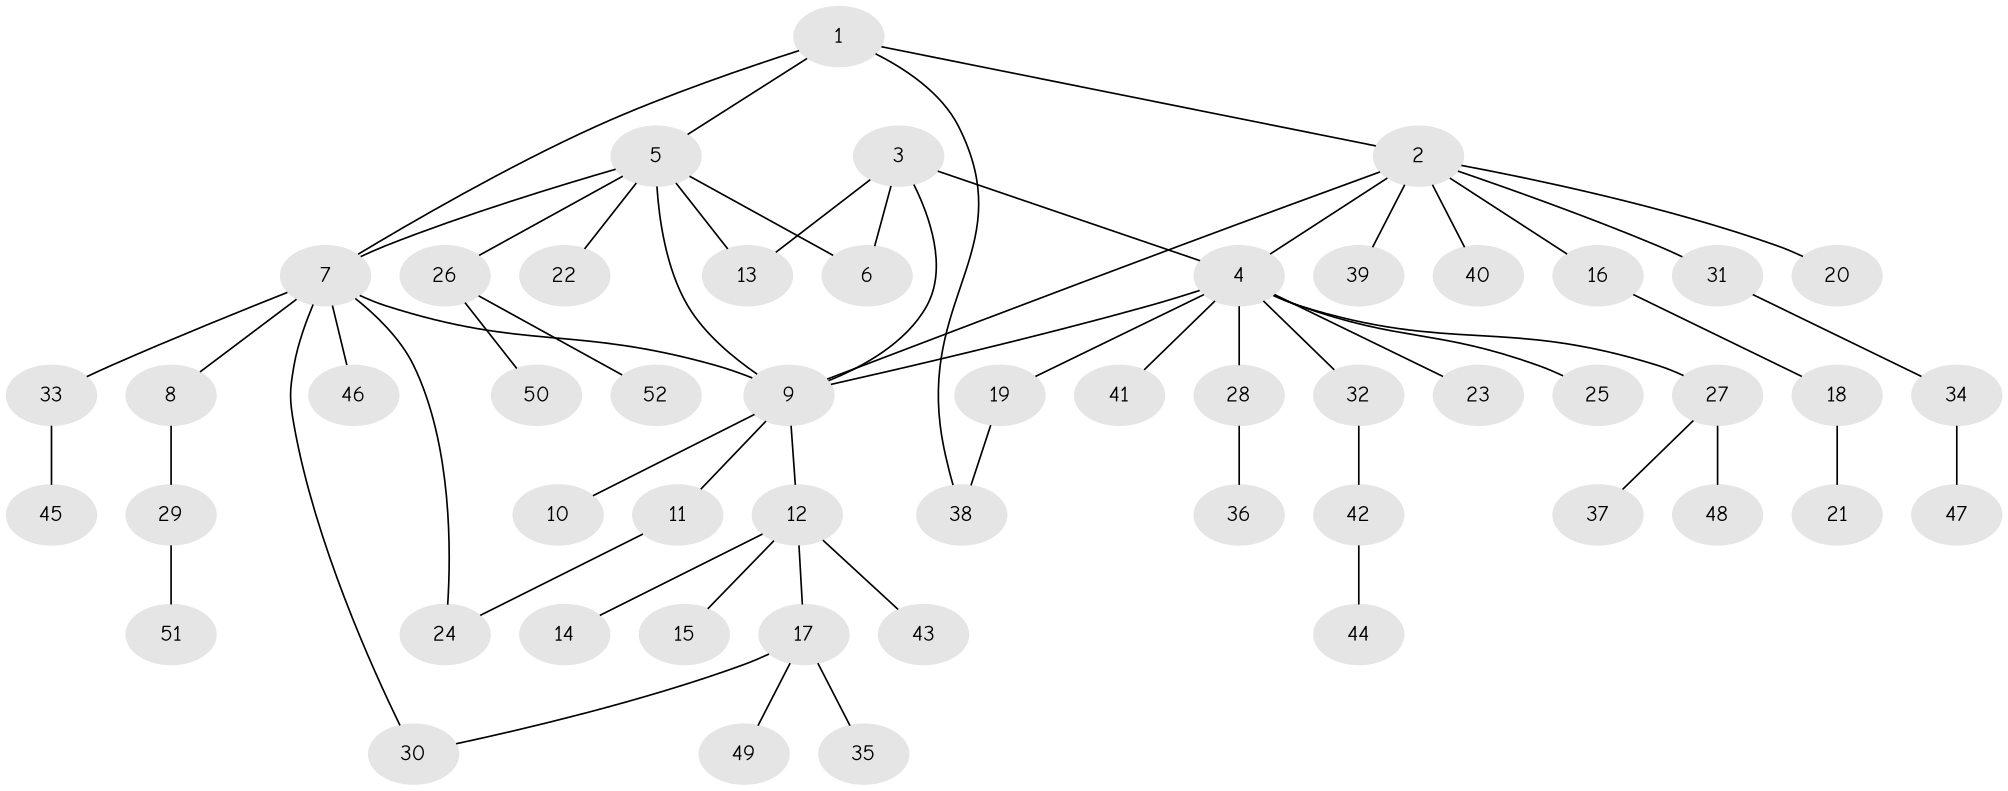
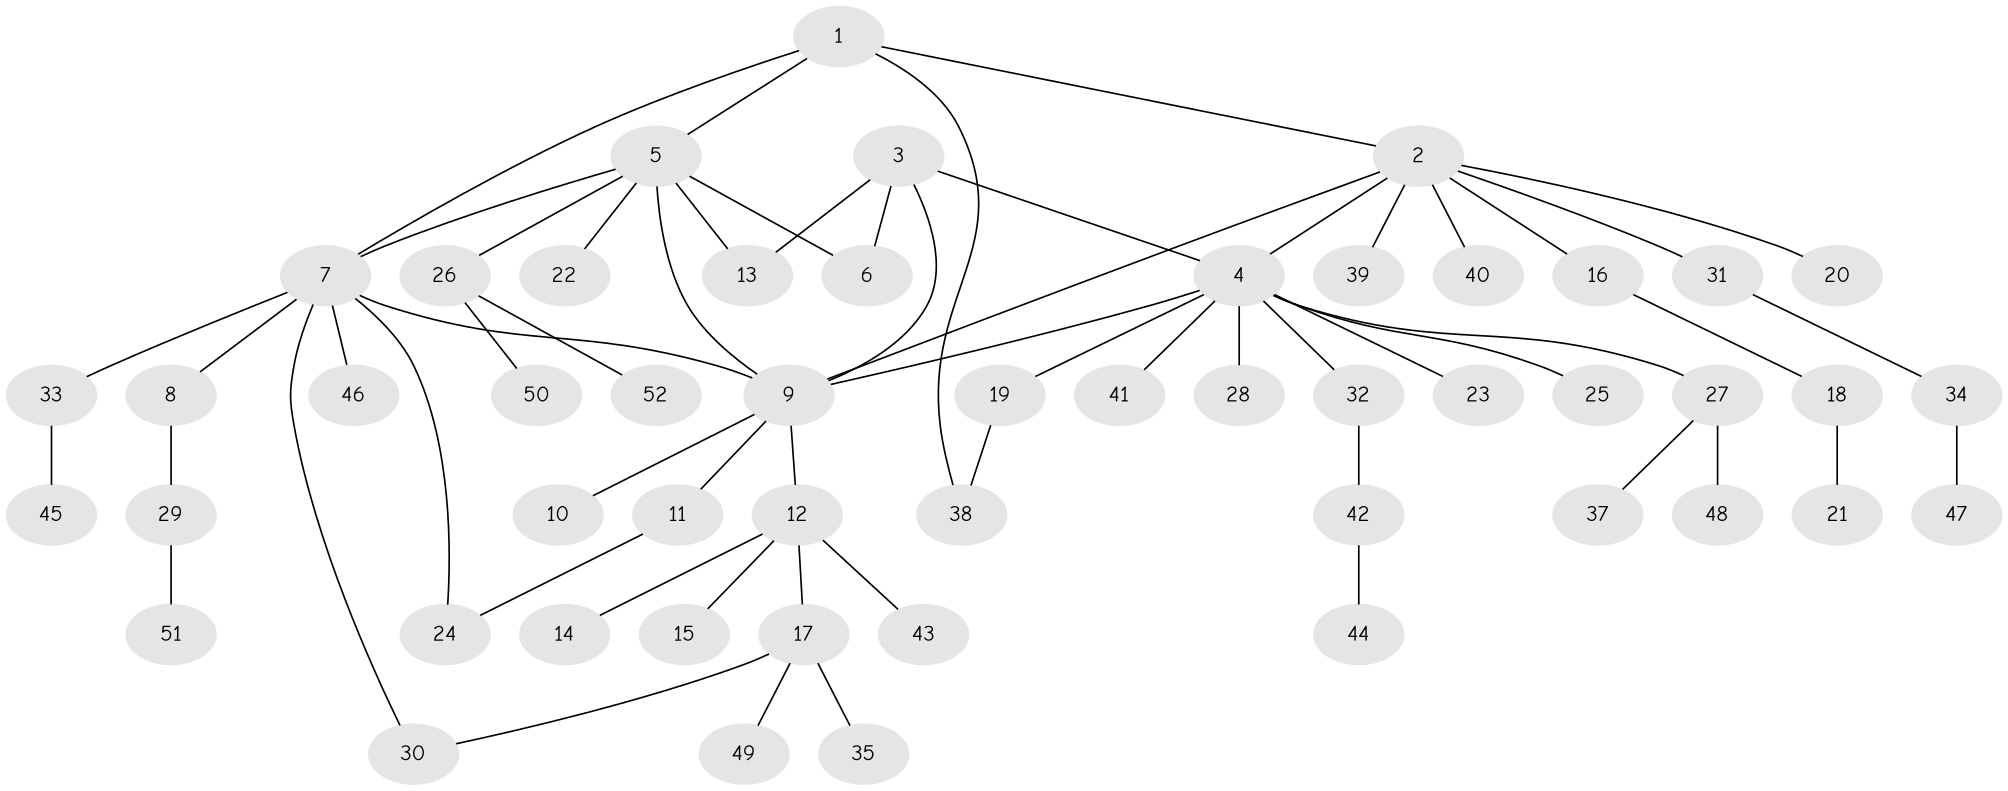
node "36": removed
